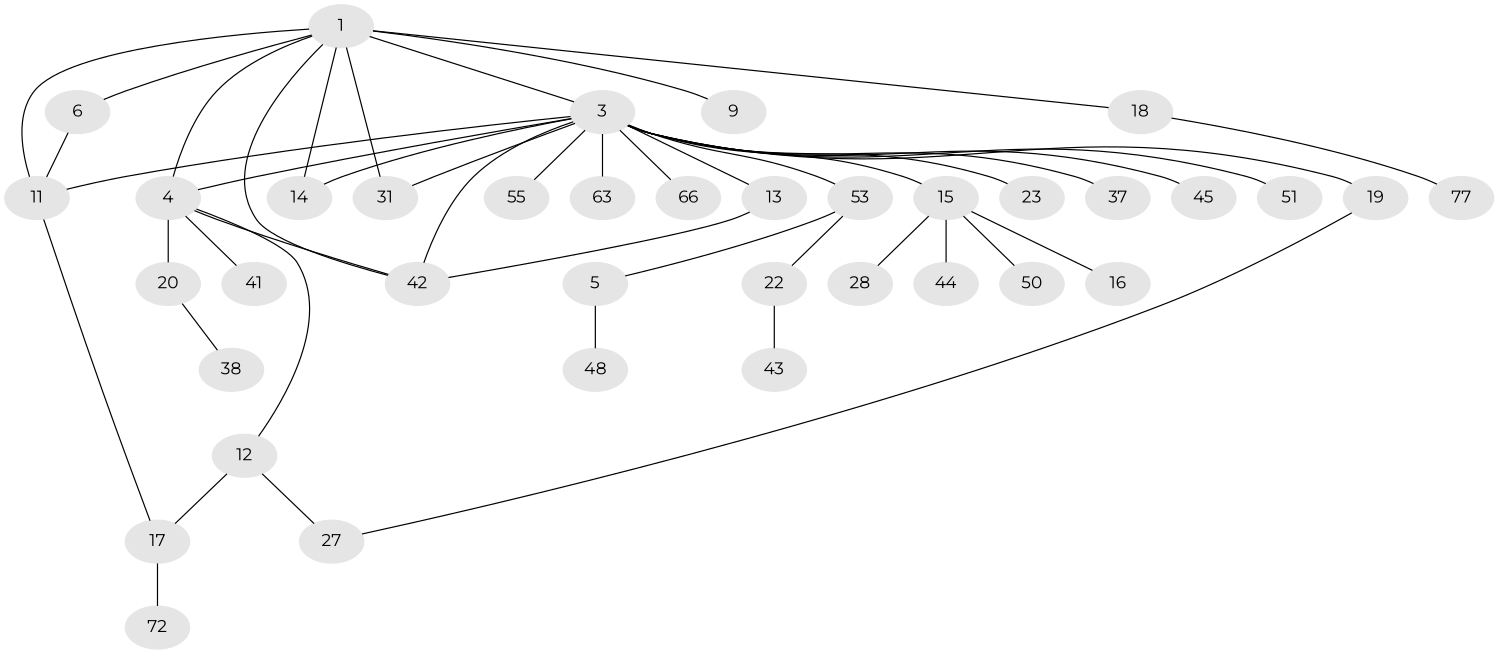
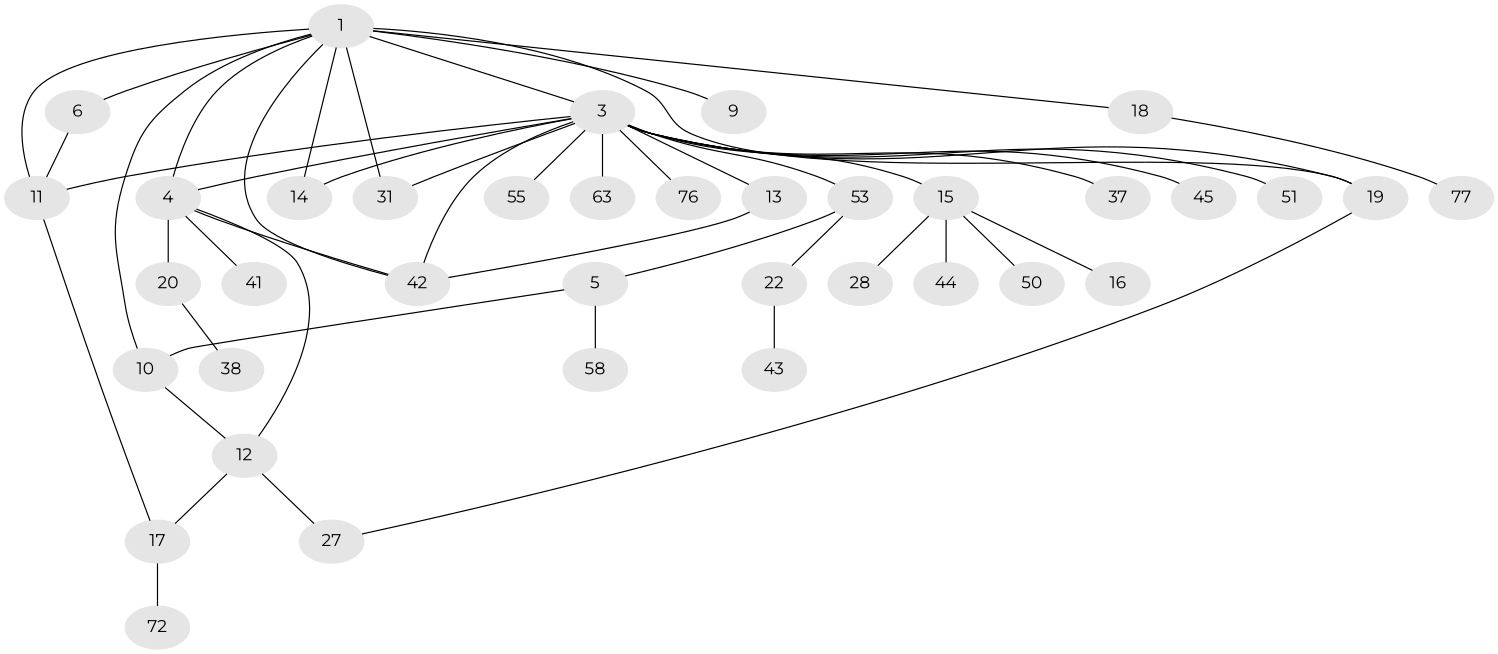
edge "1" -- "19": added
node "66": label "66" -> "76"
node "23": removed
node "10": added
node "48": label "48" -> "58"
